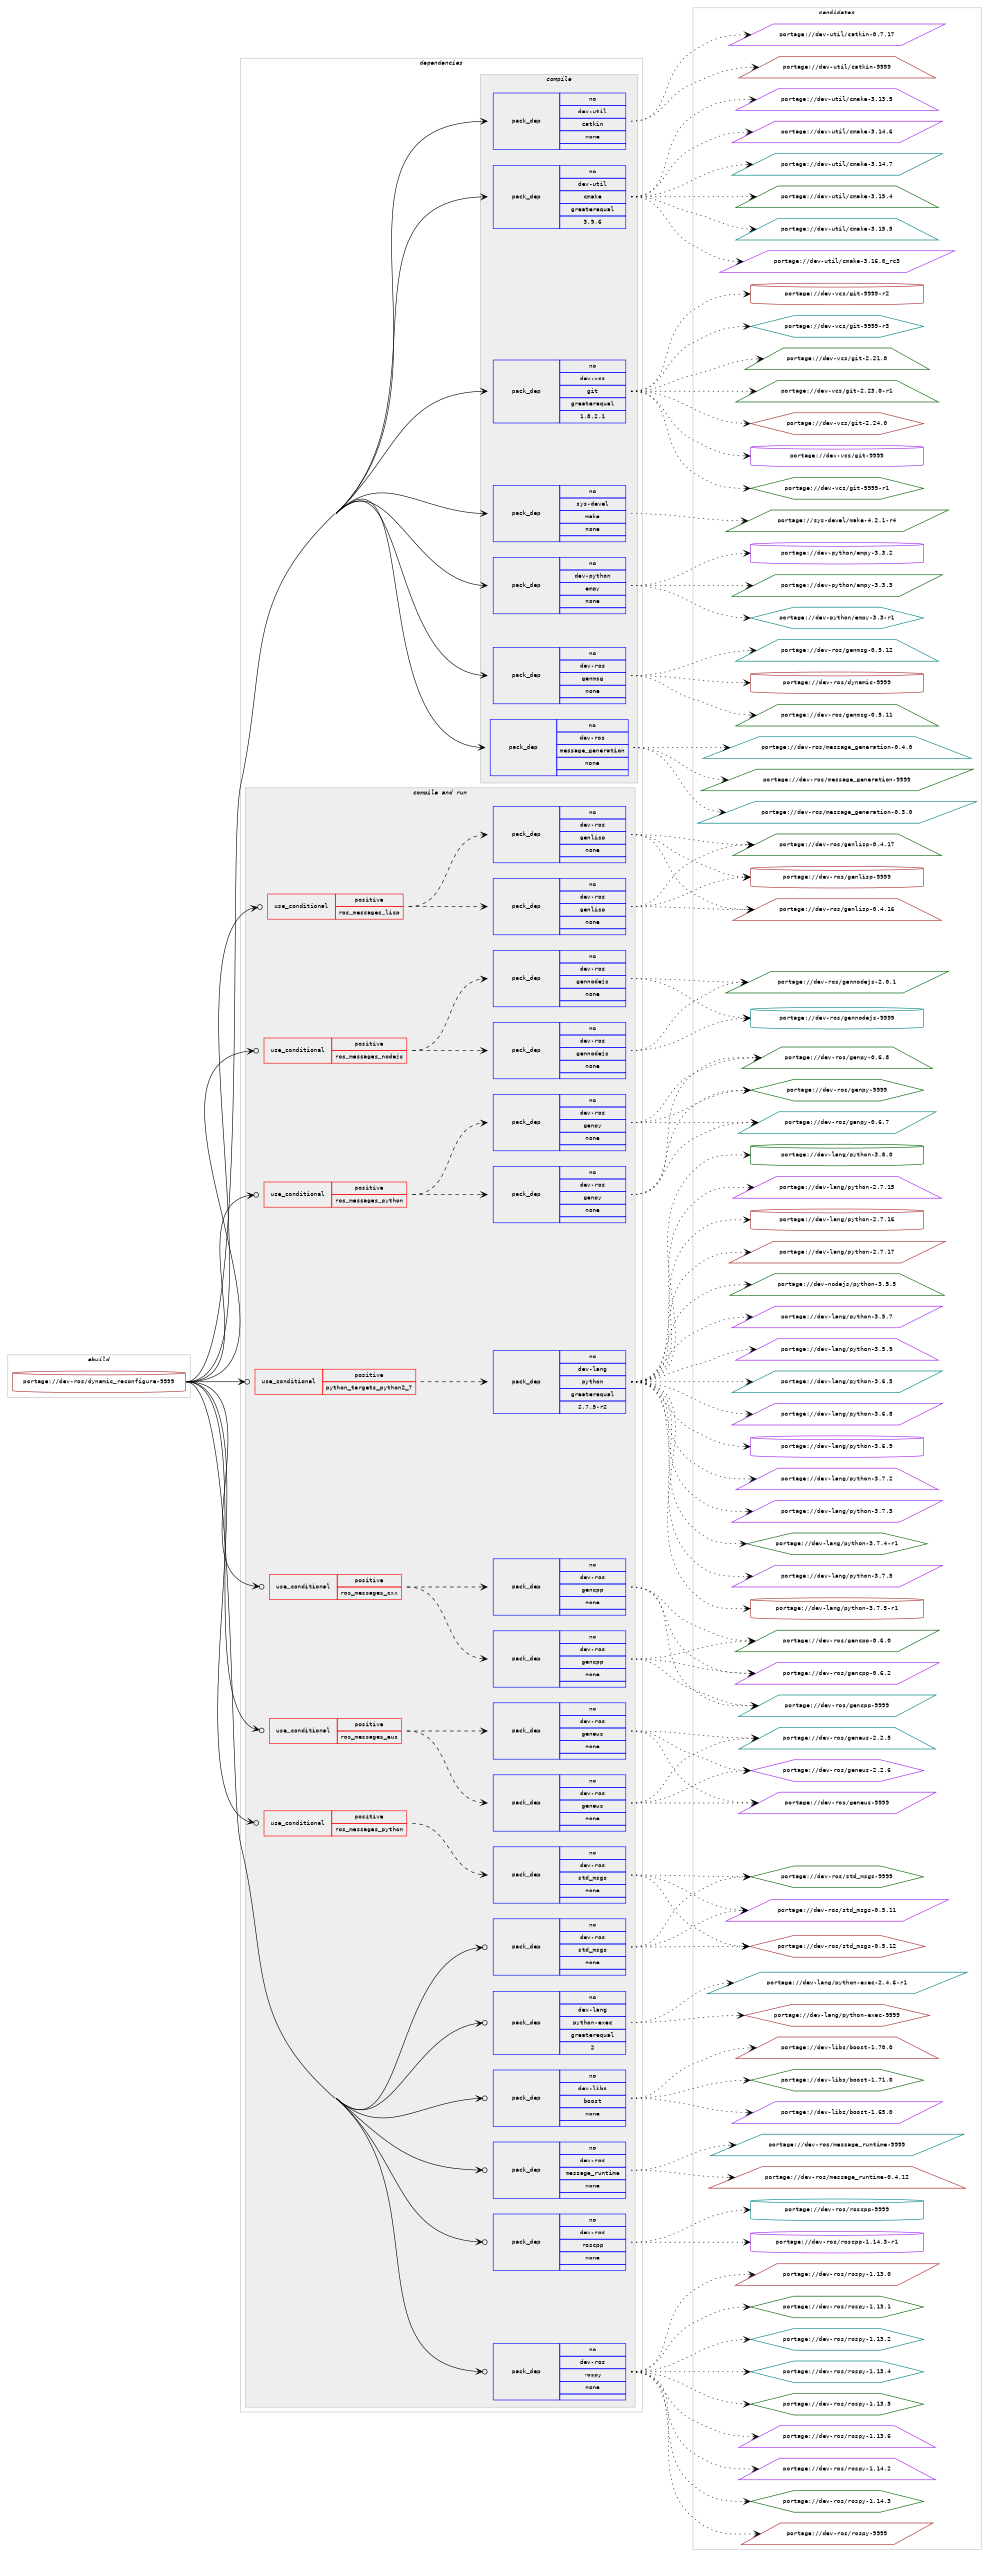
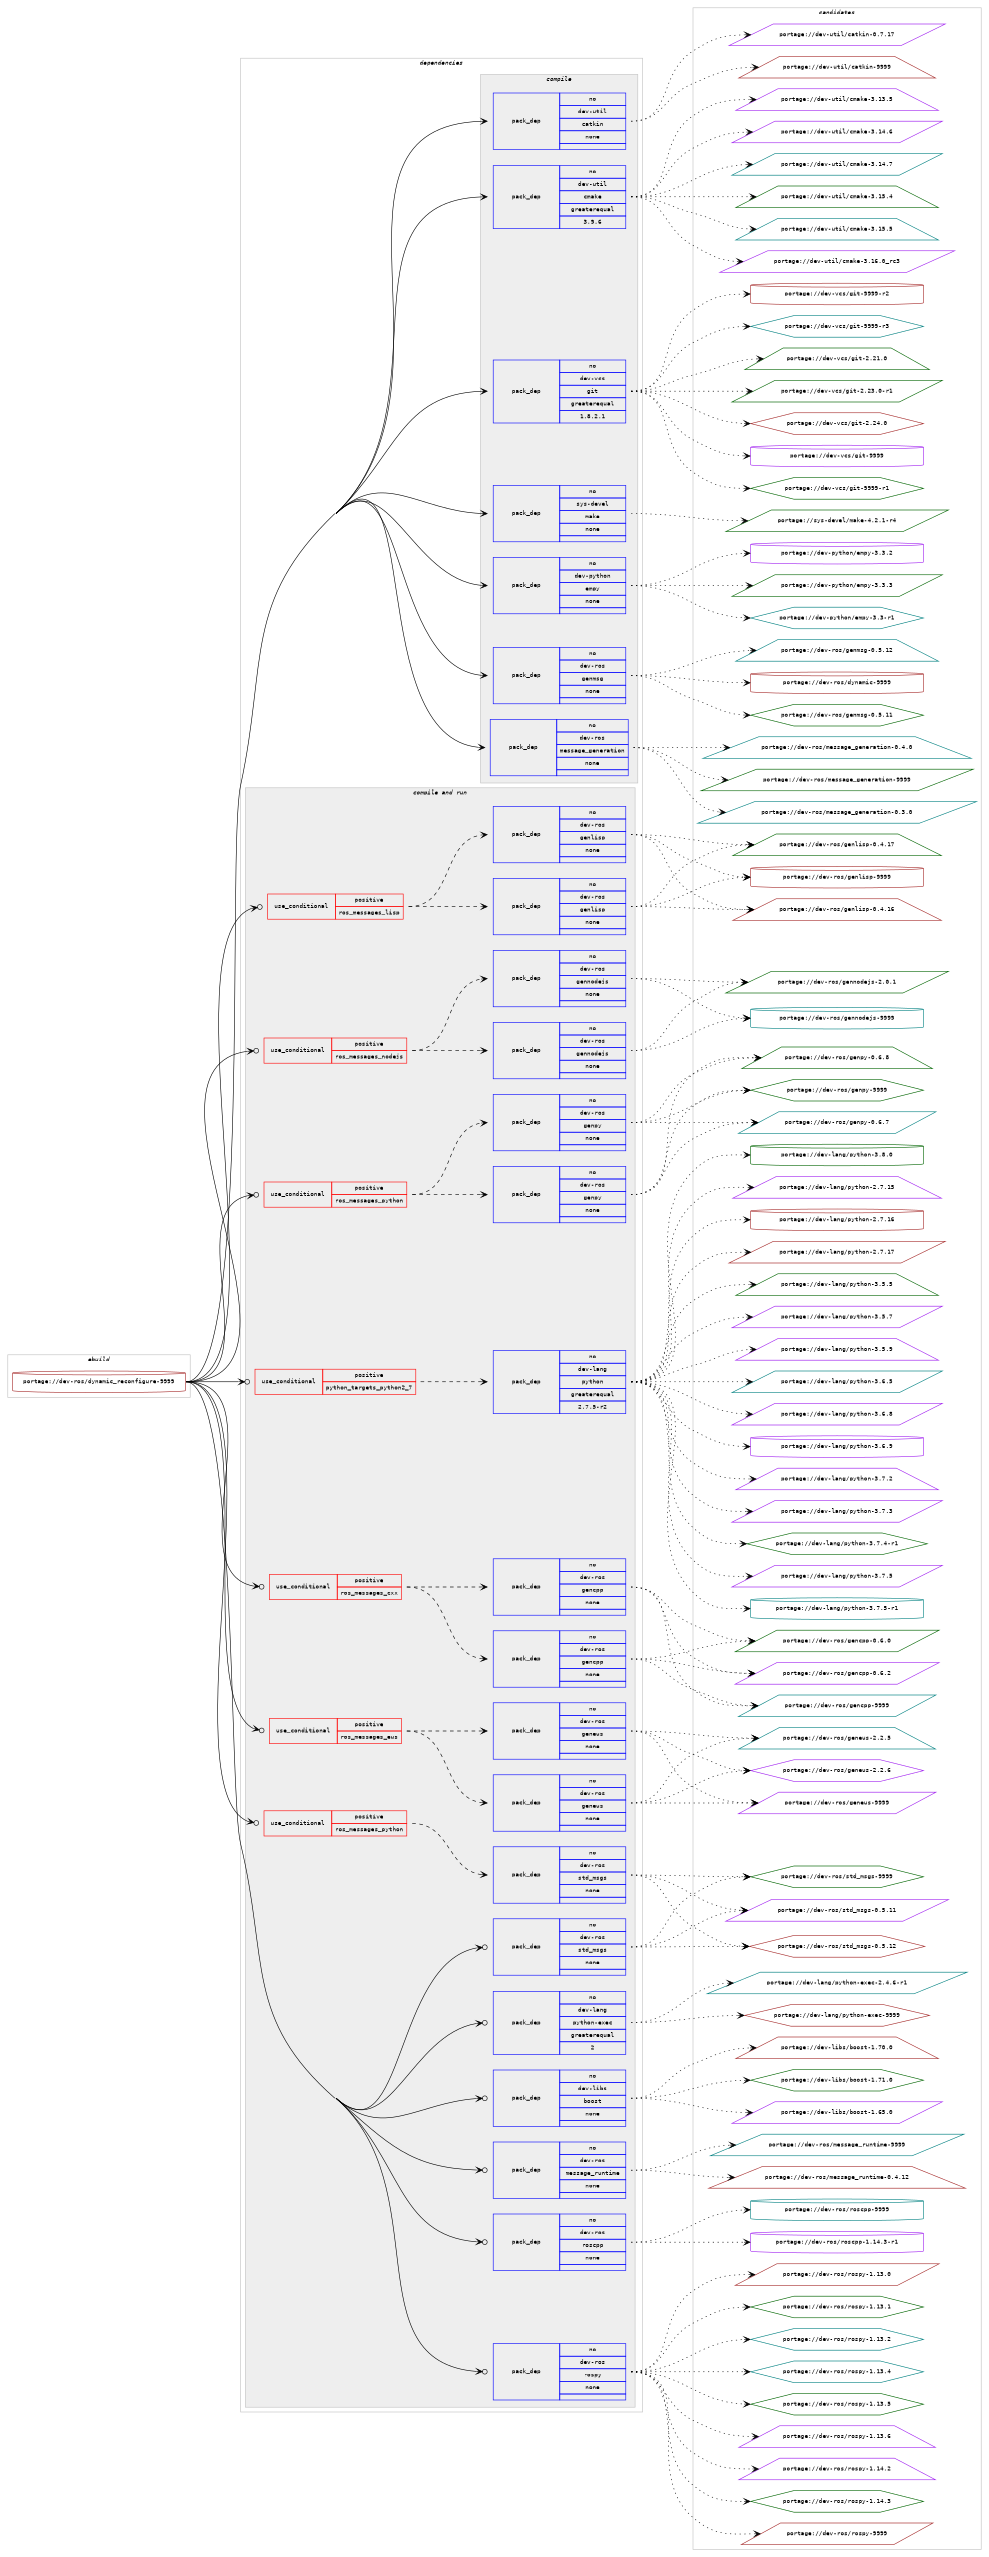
node "portage://dev-vcs/git-2.23.0-r1": shape trapezium -> parallelogram
node "portage://dev-ros/genmsg-0.5.11": shape trapezium -> hexagon
node "portage://dev-nodejs/python-3.5.5": label "portage://dev-nodejs/python-3.5.5" -> "portage://dev-lang/python-3.5.5"
node "portage://dev-lang/python-3.7.5-r1": color brown -> teal
